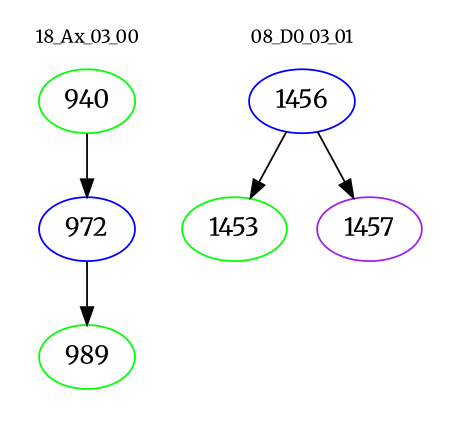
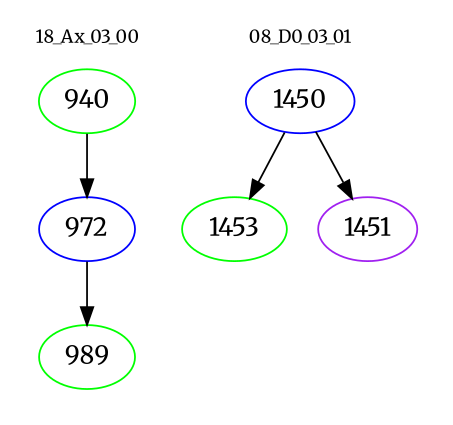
node "1456": label "1456" -> "1450"
node "1457": label "1457" -> "1451"
